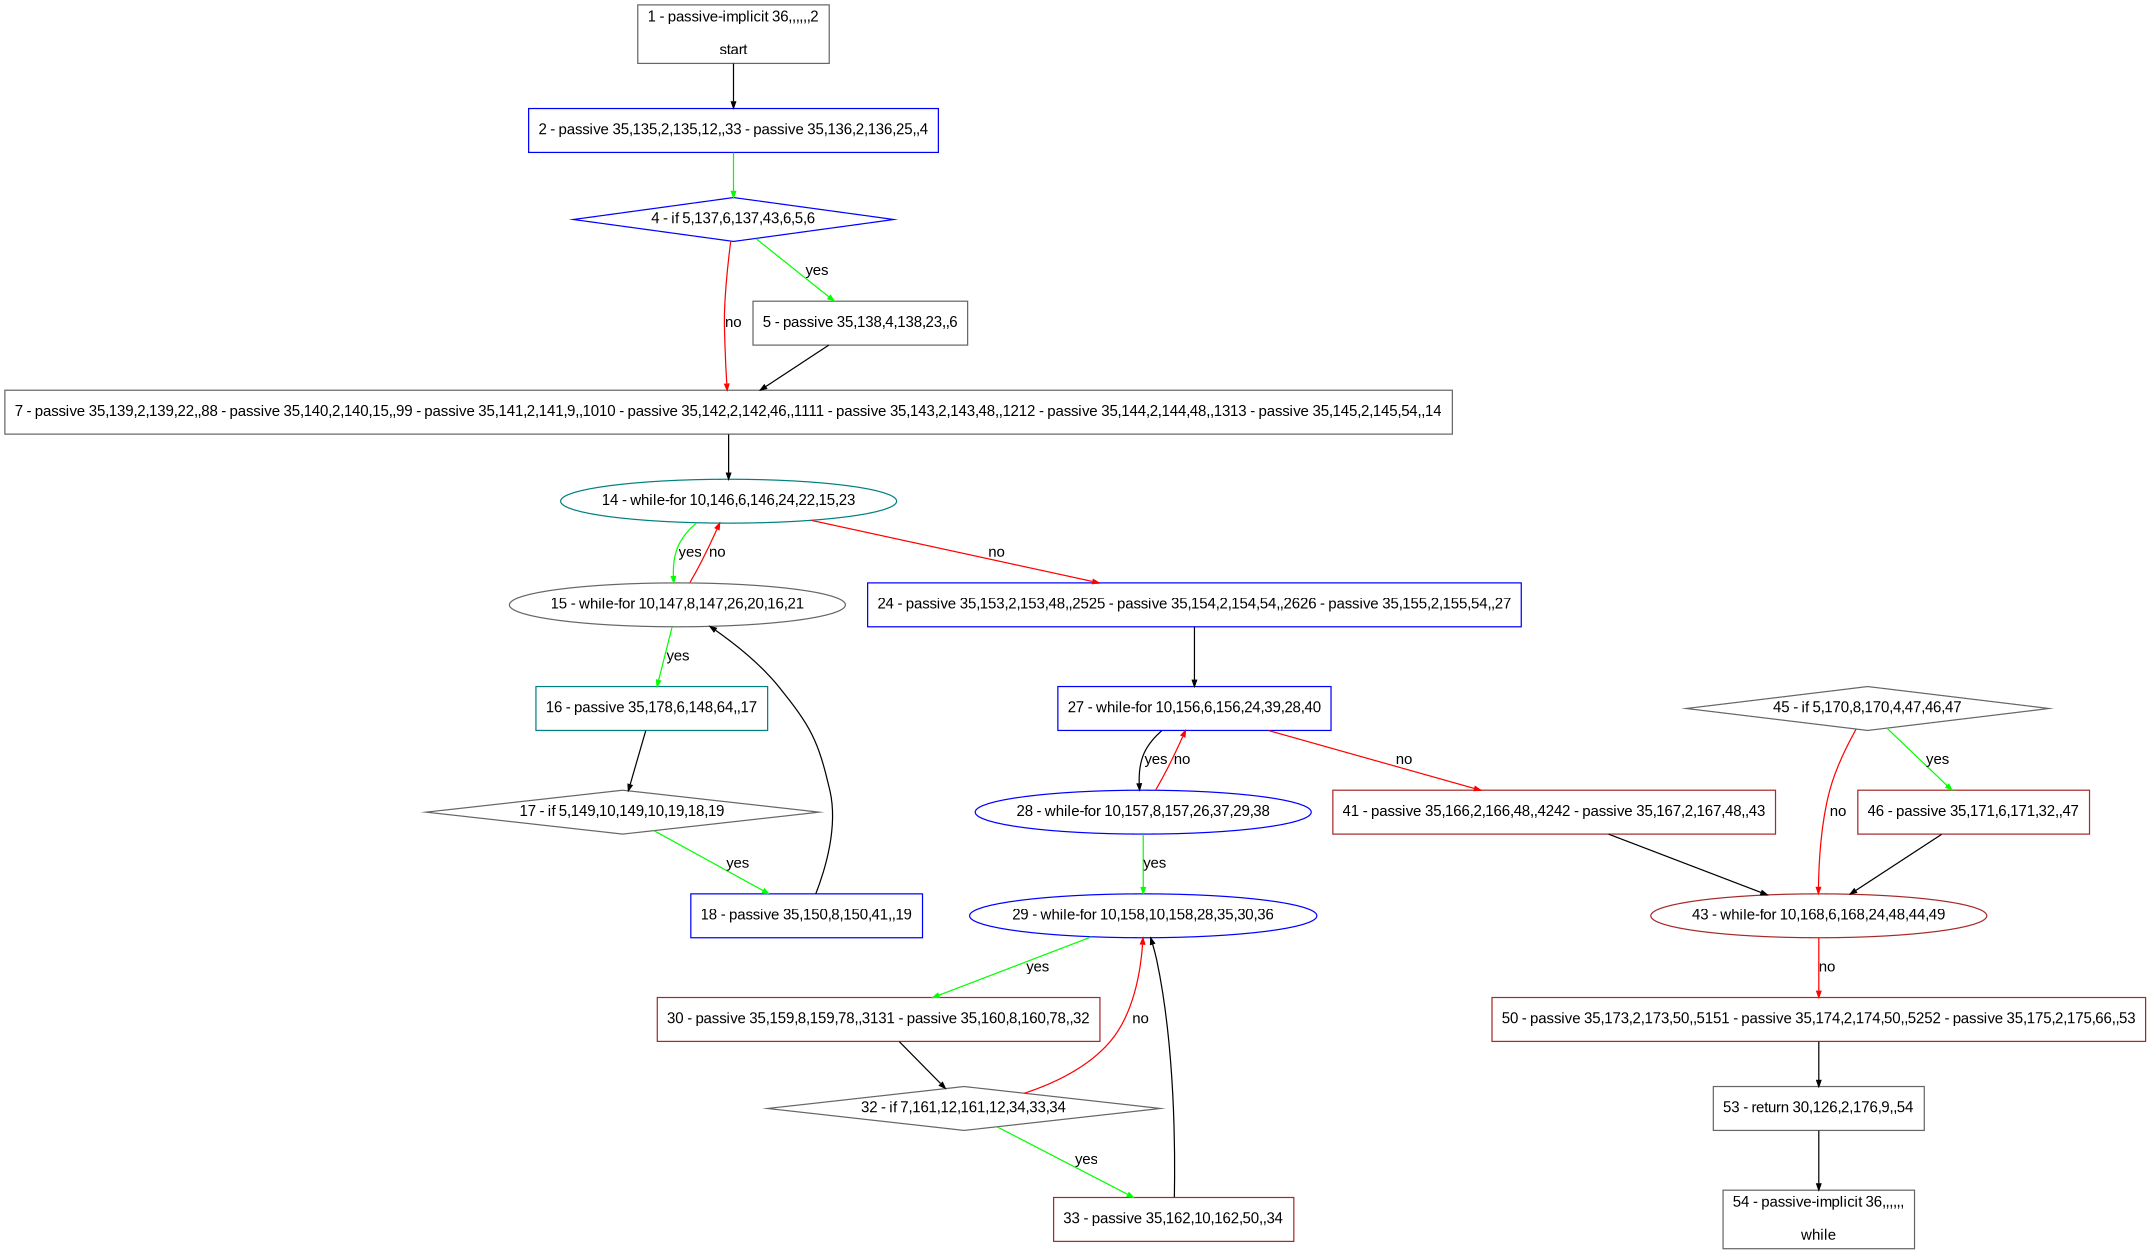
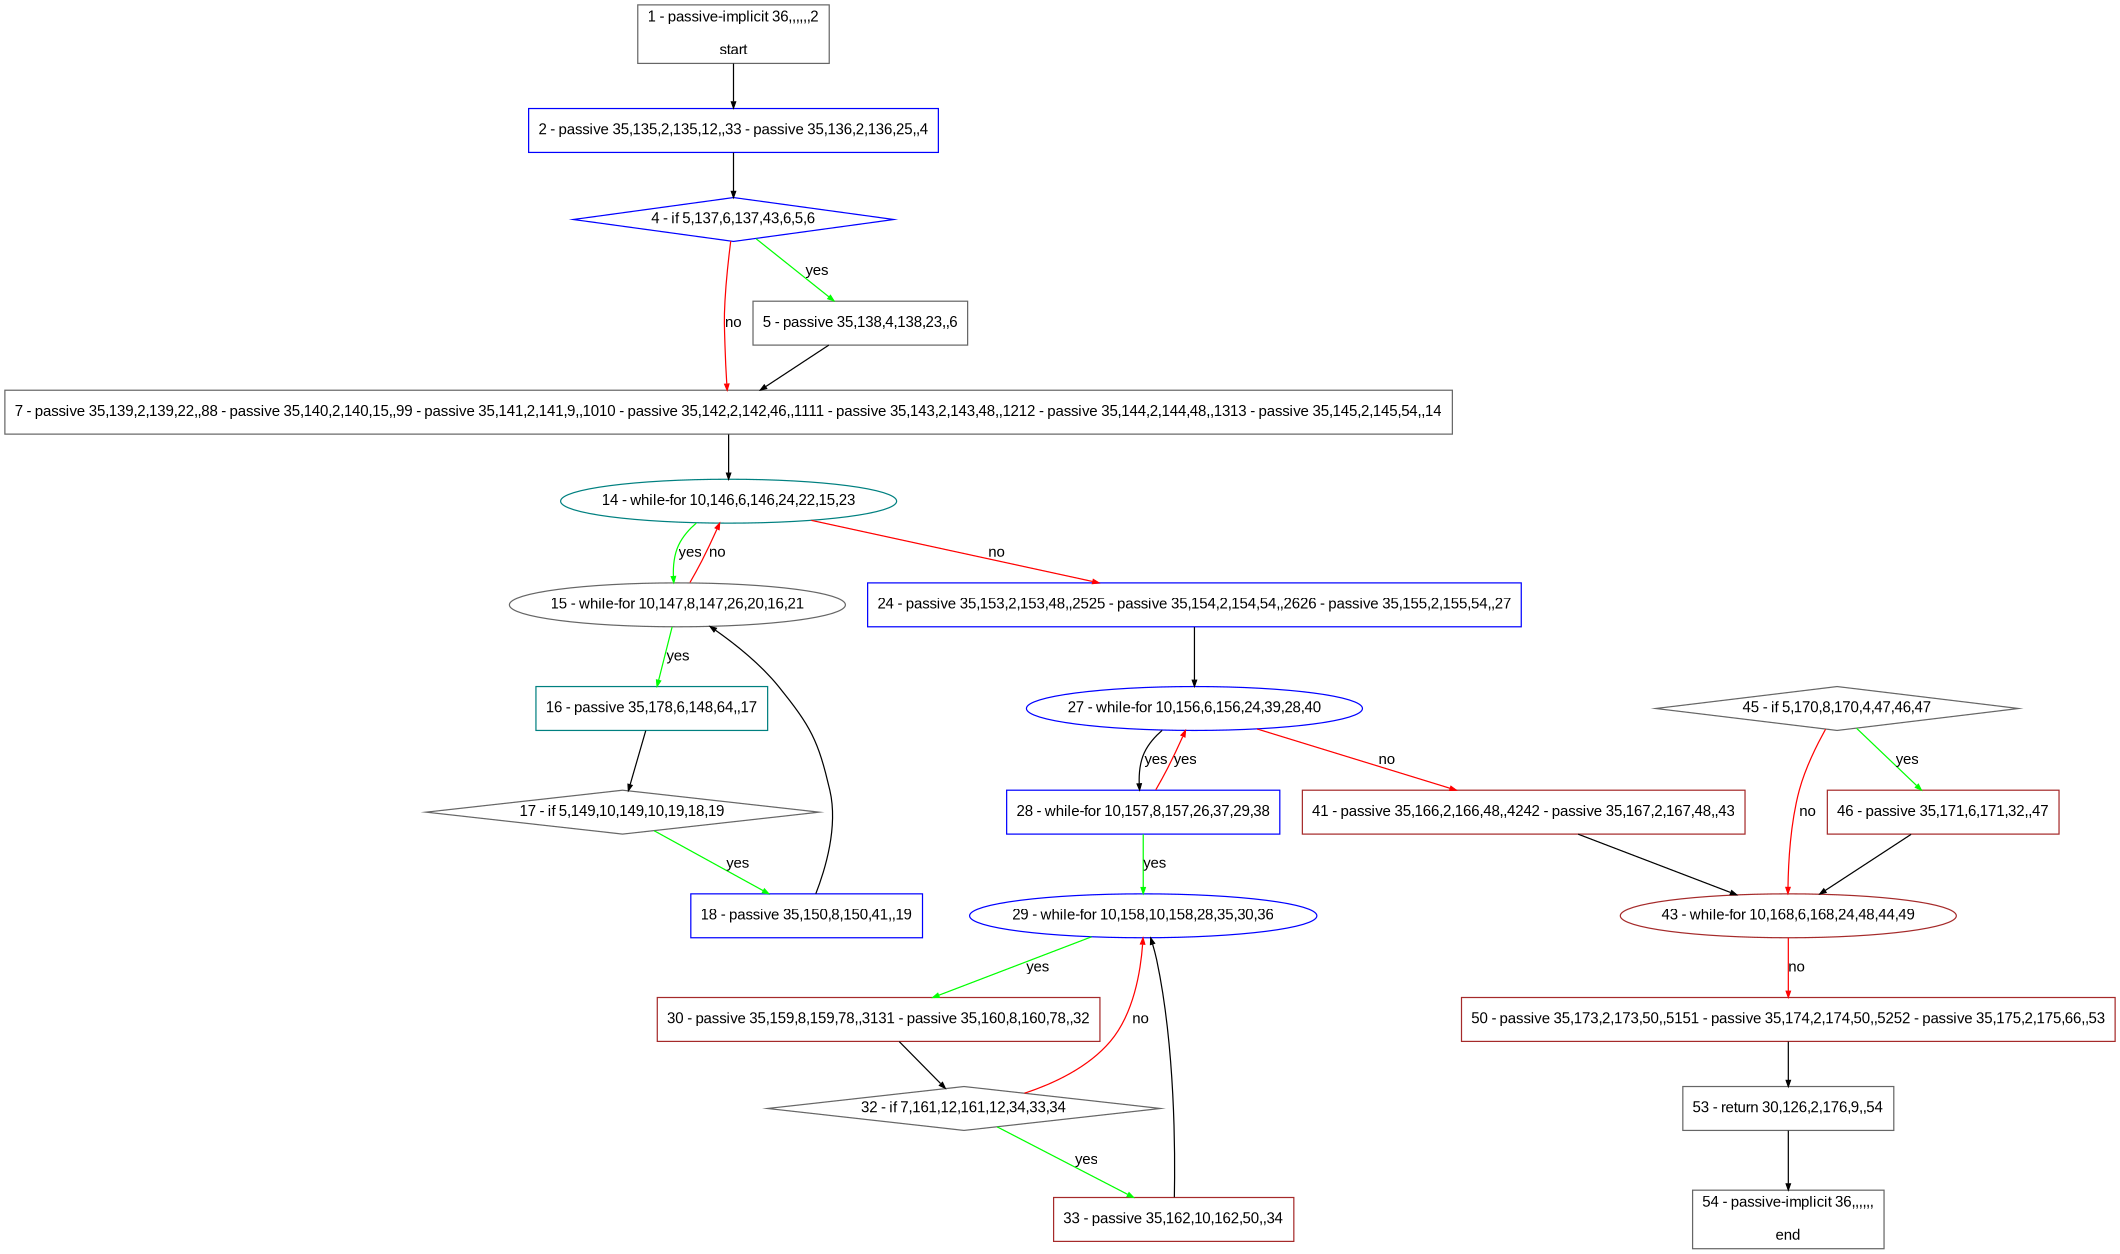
edge "2 - passive 35,135,2,135,12,,33 - passive 35,136,2,136,25,,4" -> "4 - if 5,137,6,137,43,6,5,6": color #00ff00 -> #000000
node "27 - while-for 10,156,6,156,24,39,28,40": shape box -> ellipse
edge "28 - while-for 10,157,8,157,26,37,29,38" -> "27 - while-for 10,156,6,156,24,39,28,40": label "no" -> "yes"
node "28 - while-for 10,157,8,157,26,37,29,38": shape ellipse -> box
node "54 - passive-implicit 36,,,,,, while": label "54 - passive-implicit 36,,,,,, while" -> "54 - passive-implicit 36,,,,,, end"
